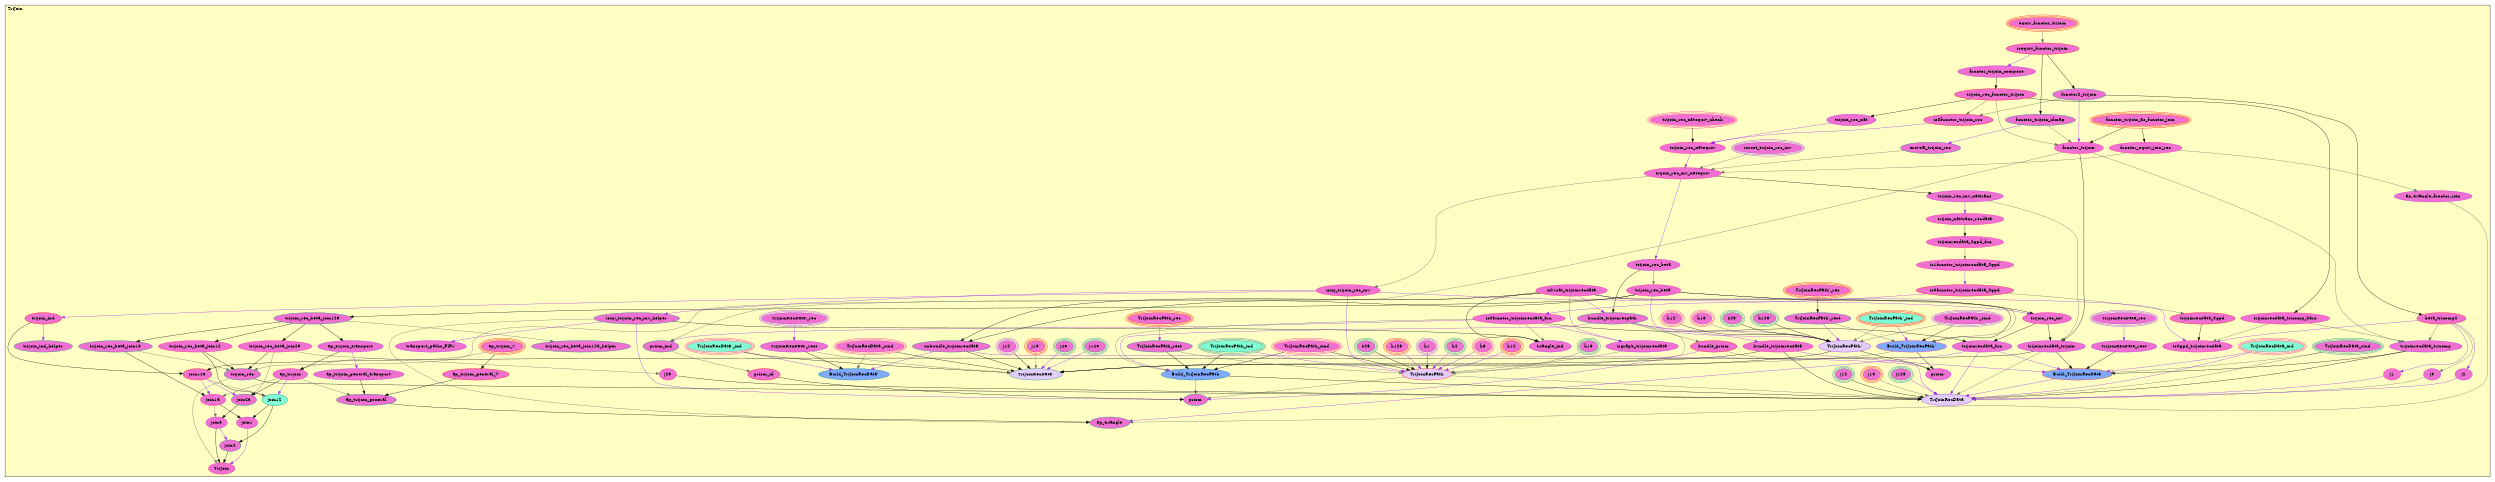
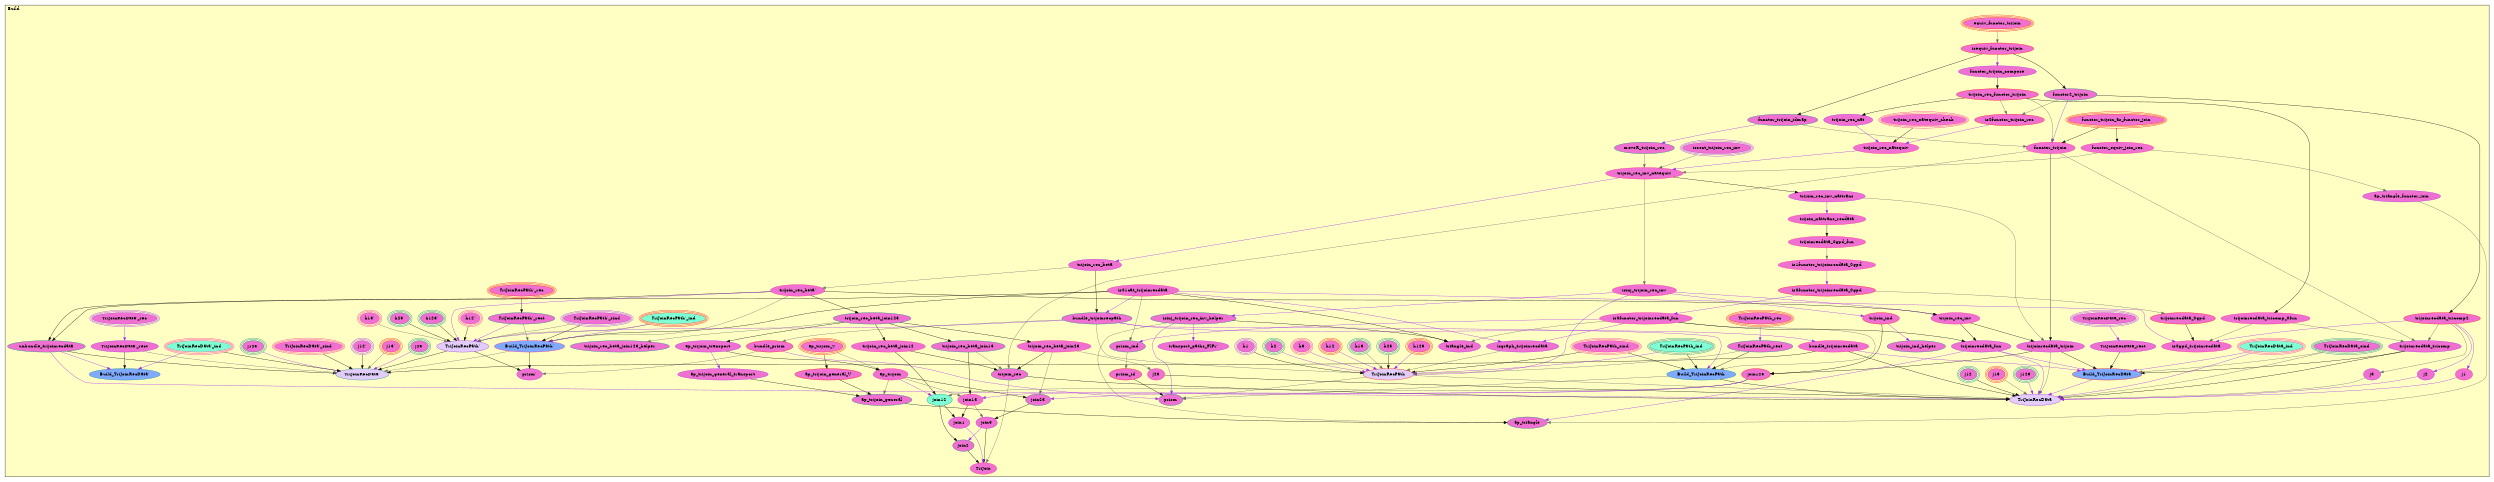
cluster "TriJoin": label "TriJoin" -> "Build"
node "beta_tricomp2": label "beta_tricomp2" -> "trijoinrecdata_tricomp2"
edge "TriJoinRecData'_sind" -> "Build_TriJoinRecData'": removed
